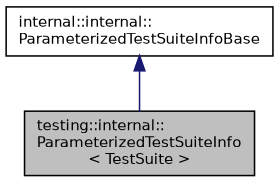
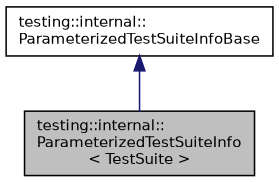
node "internal::internal:: ParameterizedTestSuiteInfoBase": label "internal::internal:: ParameterizedTestSuiteInfoBase" -> "testing::internal:: ParameterizedTestSuiteInfoBase"
